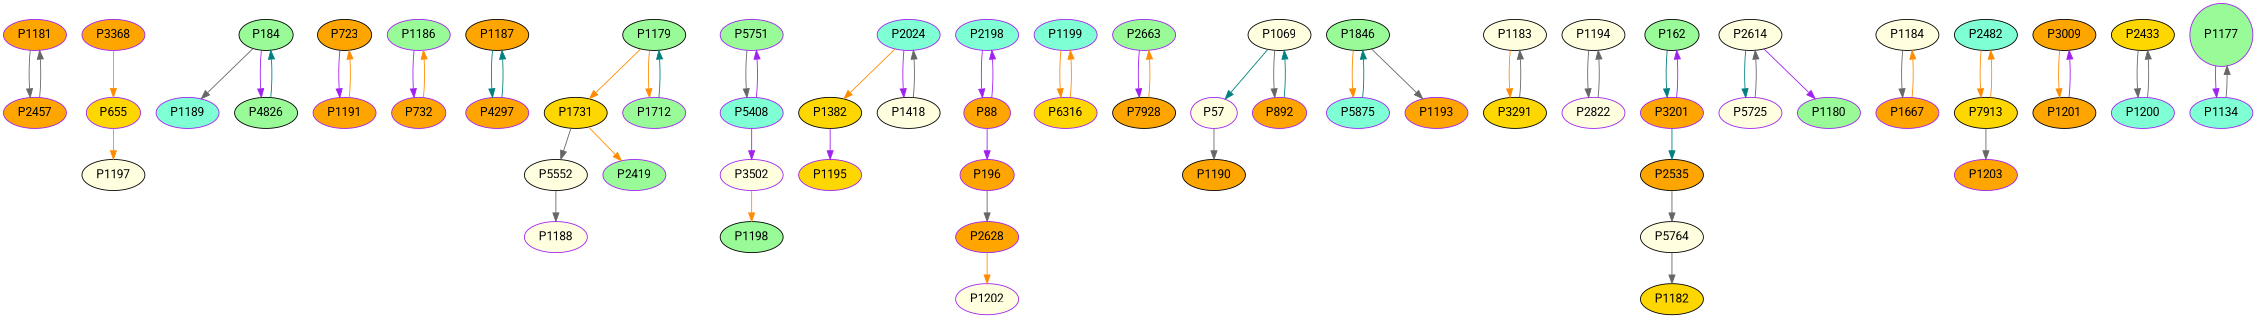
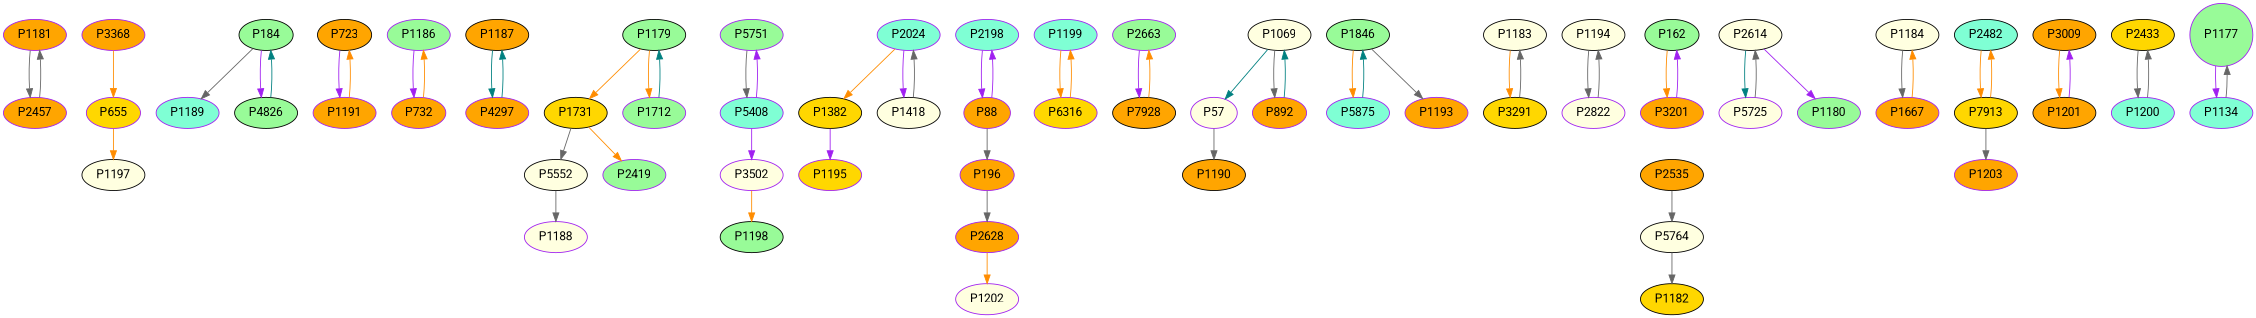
edge "P162" -> "P3201": color teal -> darkorange
edge "P88" -> "P196": color purple -> gray40
edge "P3201" -> "P2535": removed
